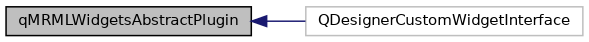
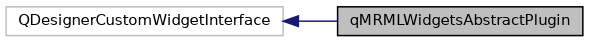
edge "QDesignerCustomWidgetInterface" -> "qMRMLWidgetsAbstractPlugin": reversed
